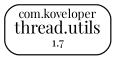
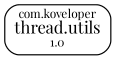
node "com.koveloper": text "1.7" -> "1.0"
